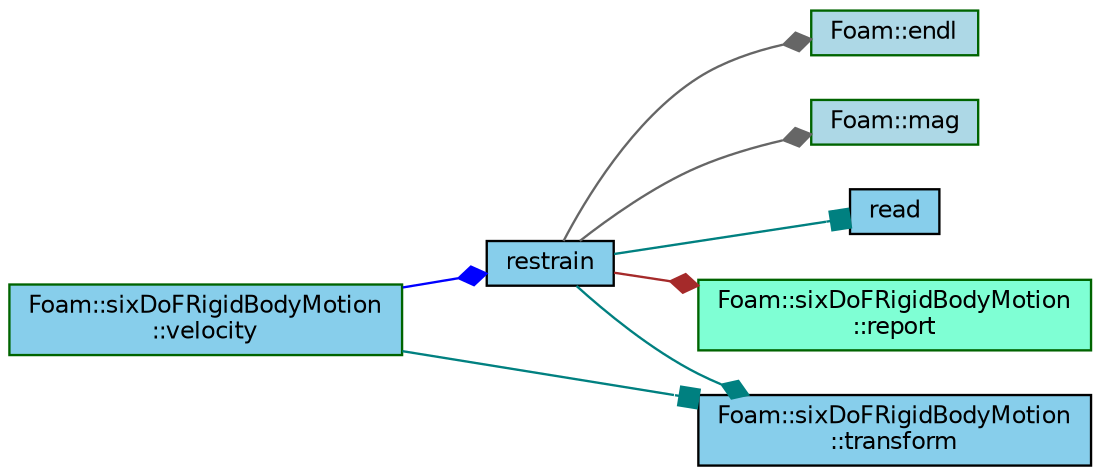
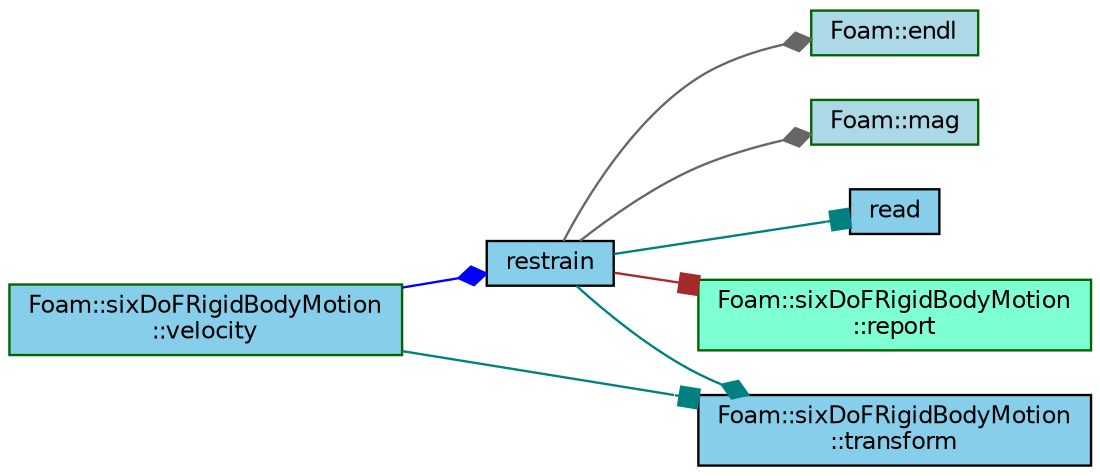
edge "restrain" -> "Foam::sixDoFRigidBodyMotion ::report": arrowhead diamond -> box
